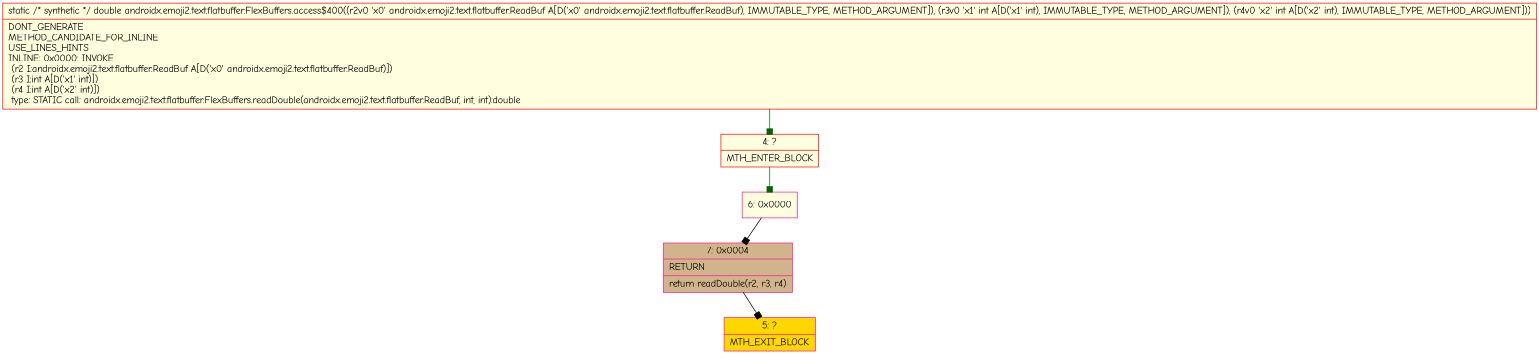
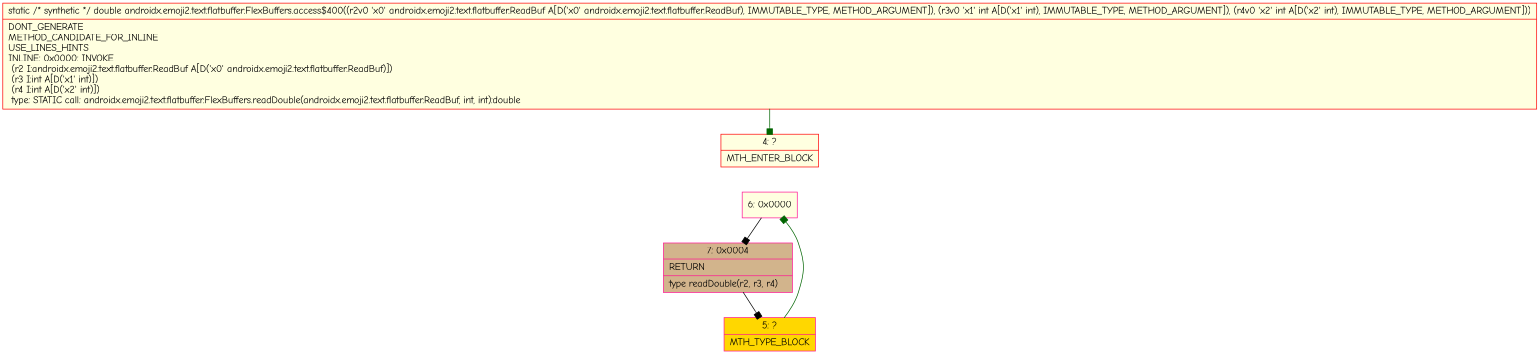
edge "4: ?" -> "6: 0x0000": now "5: ?" -> "6: 0x0000"
node "7: 0x0004": text "return readDouble(r2, r3, r4)" -> "type readDouble(r2, r3, r4)"
node "5: ?": text "MTH_EXIT_BLOCK" -> "MTH_TYPE_BLOCK"
